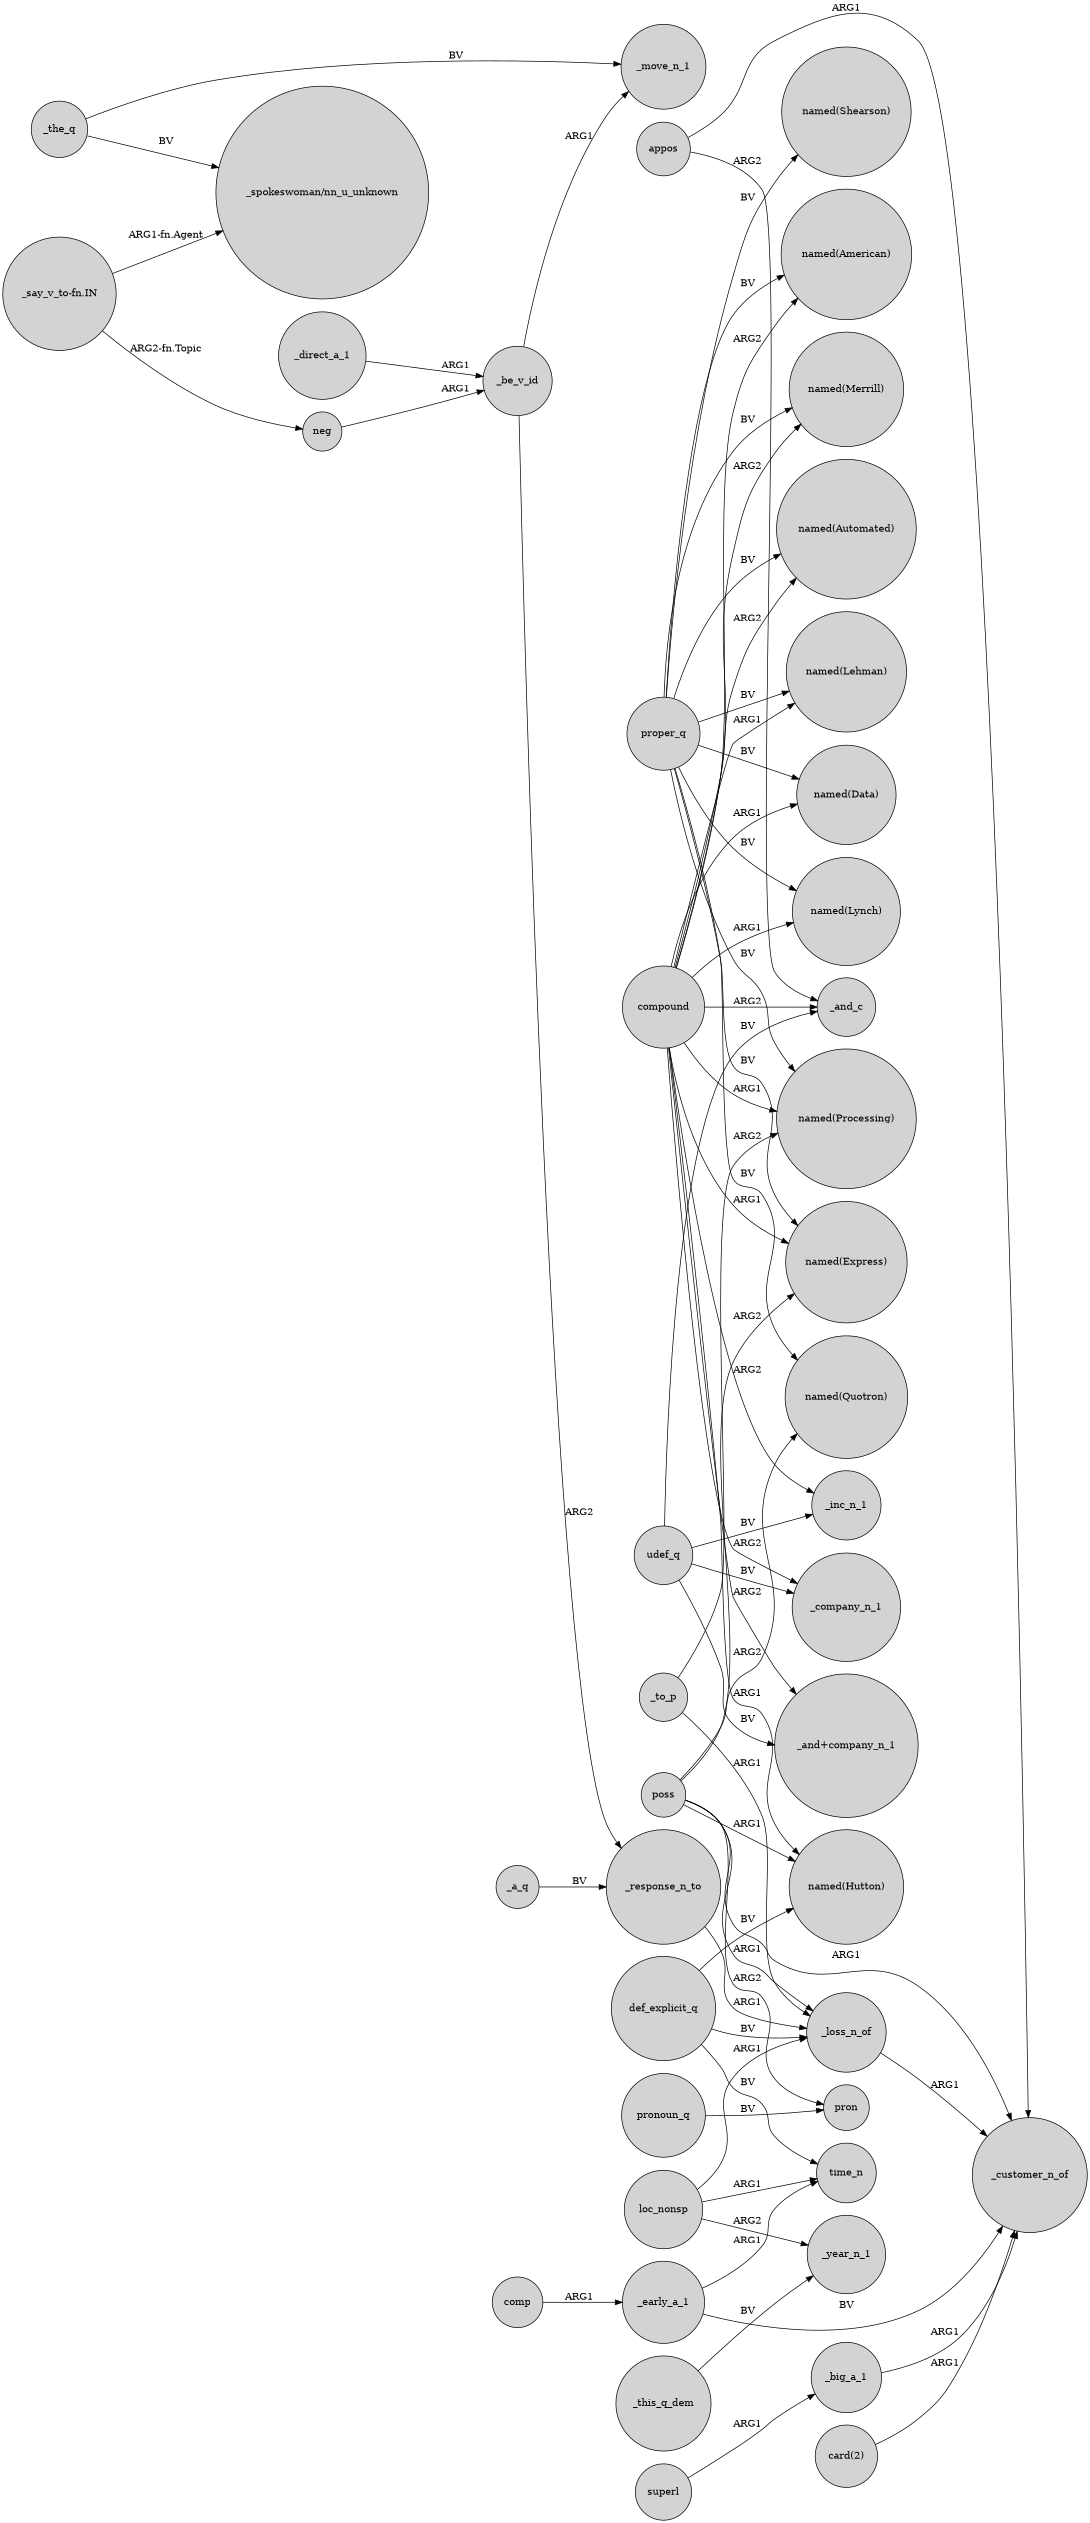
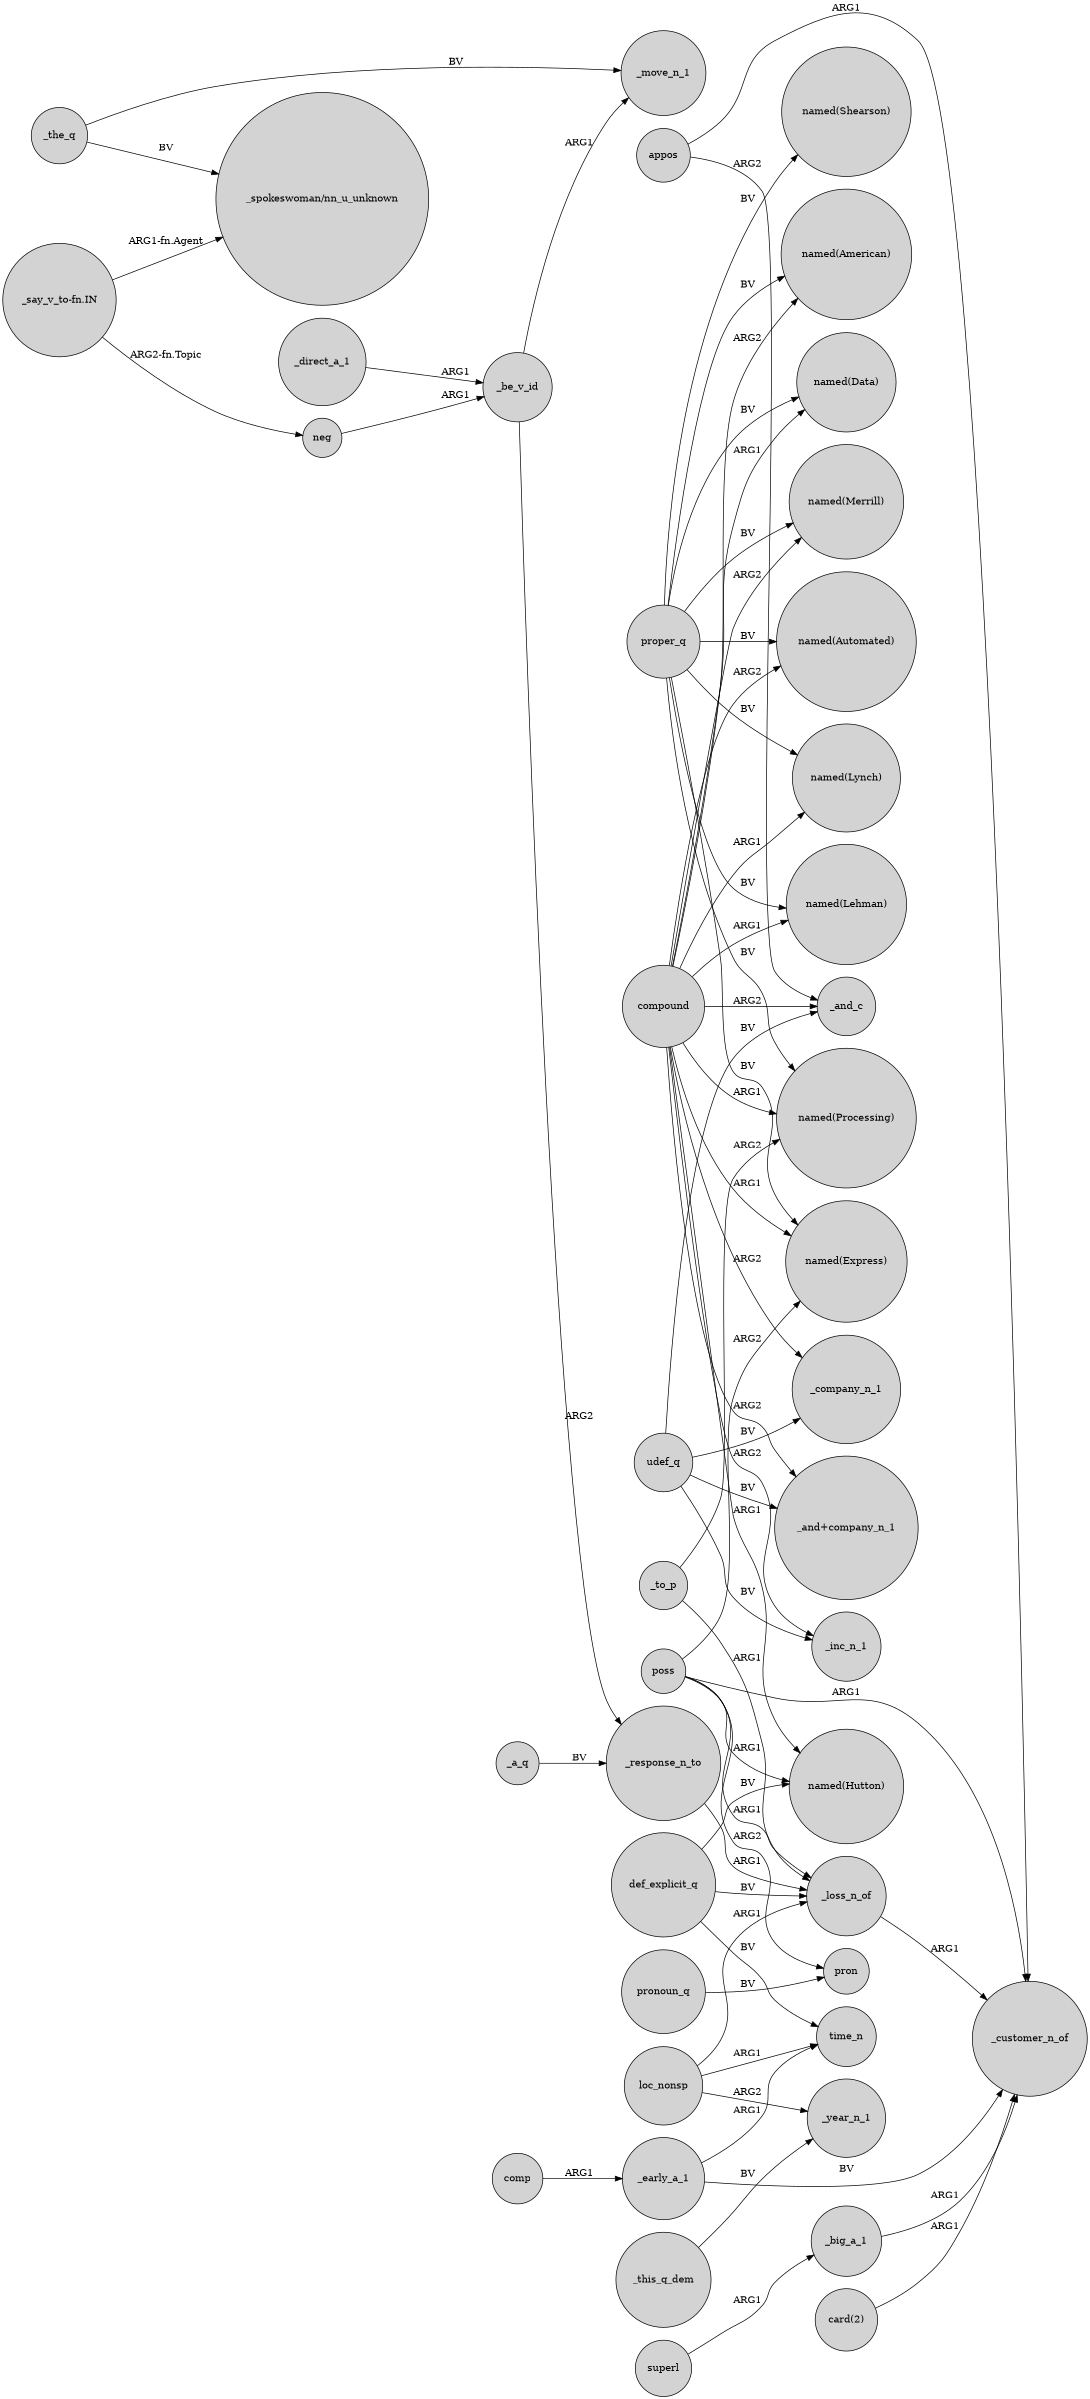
node "named(Quotron)": removed
